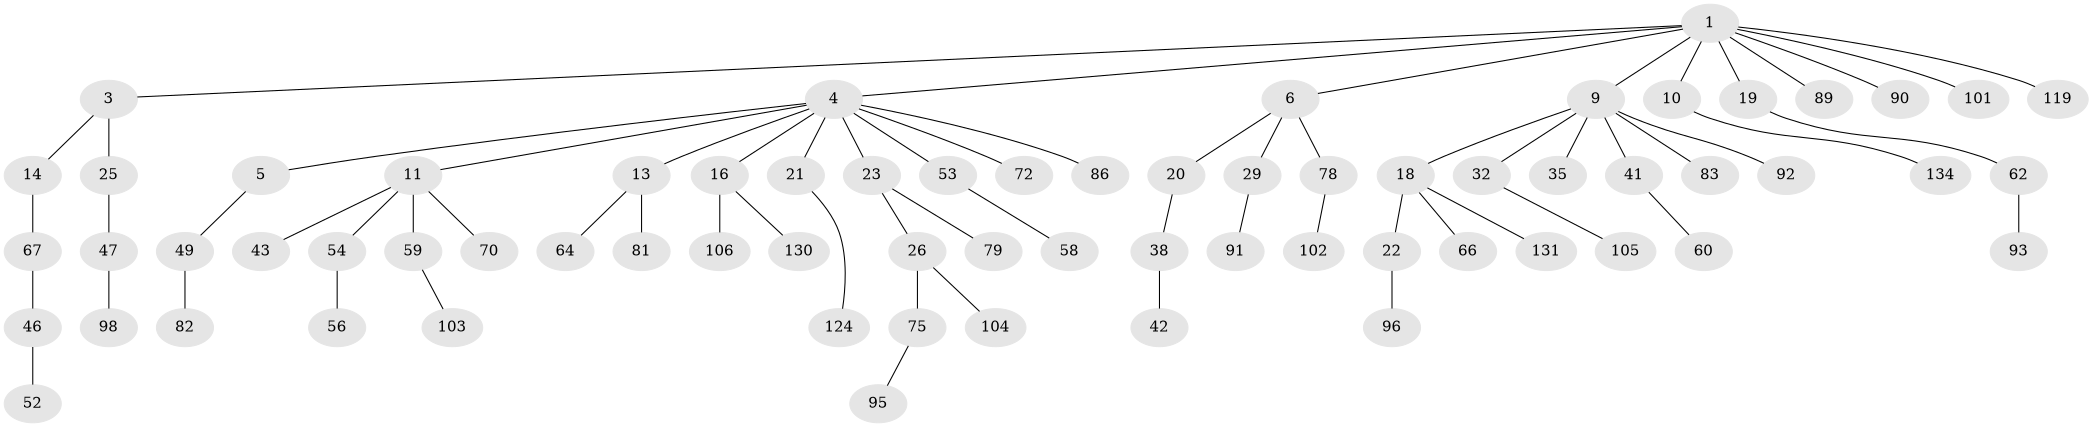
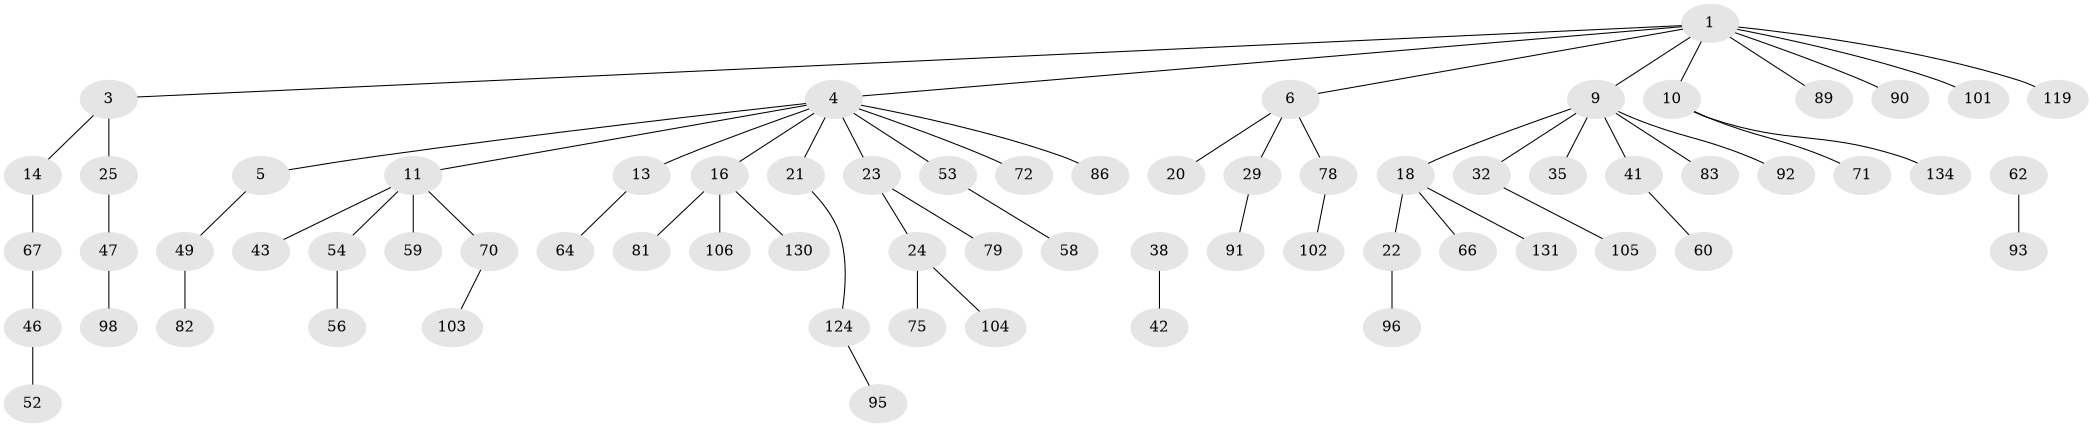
node "19": removed
node "71": added
edge "20" -- "38": removed
edge "13" -- "81": now "16" -- "81"
node "26": label "26" -> "24"
edge "59" -- "103": now "70" -- "103"
edge "75" -- "95": now "124" -- "95"
